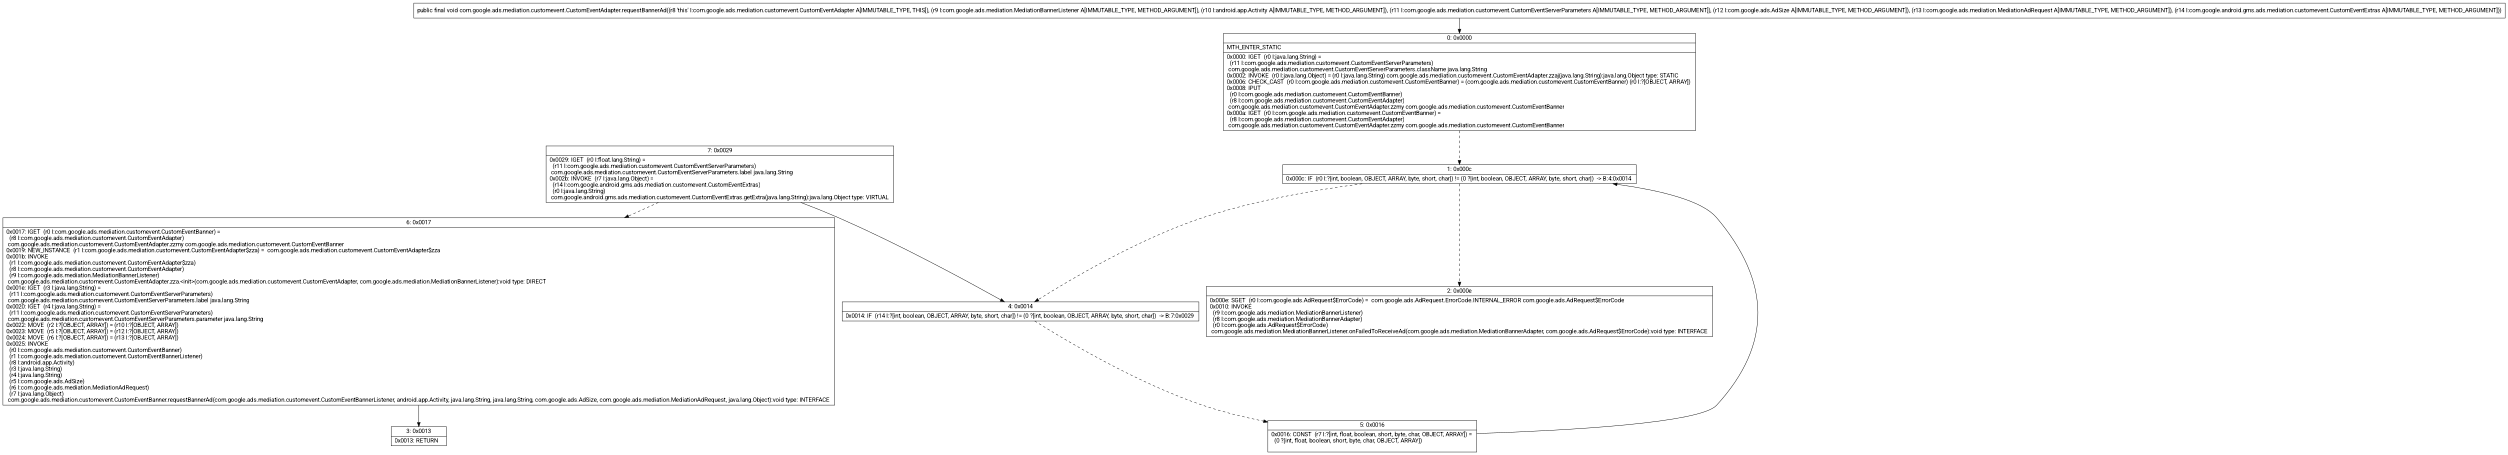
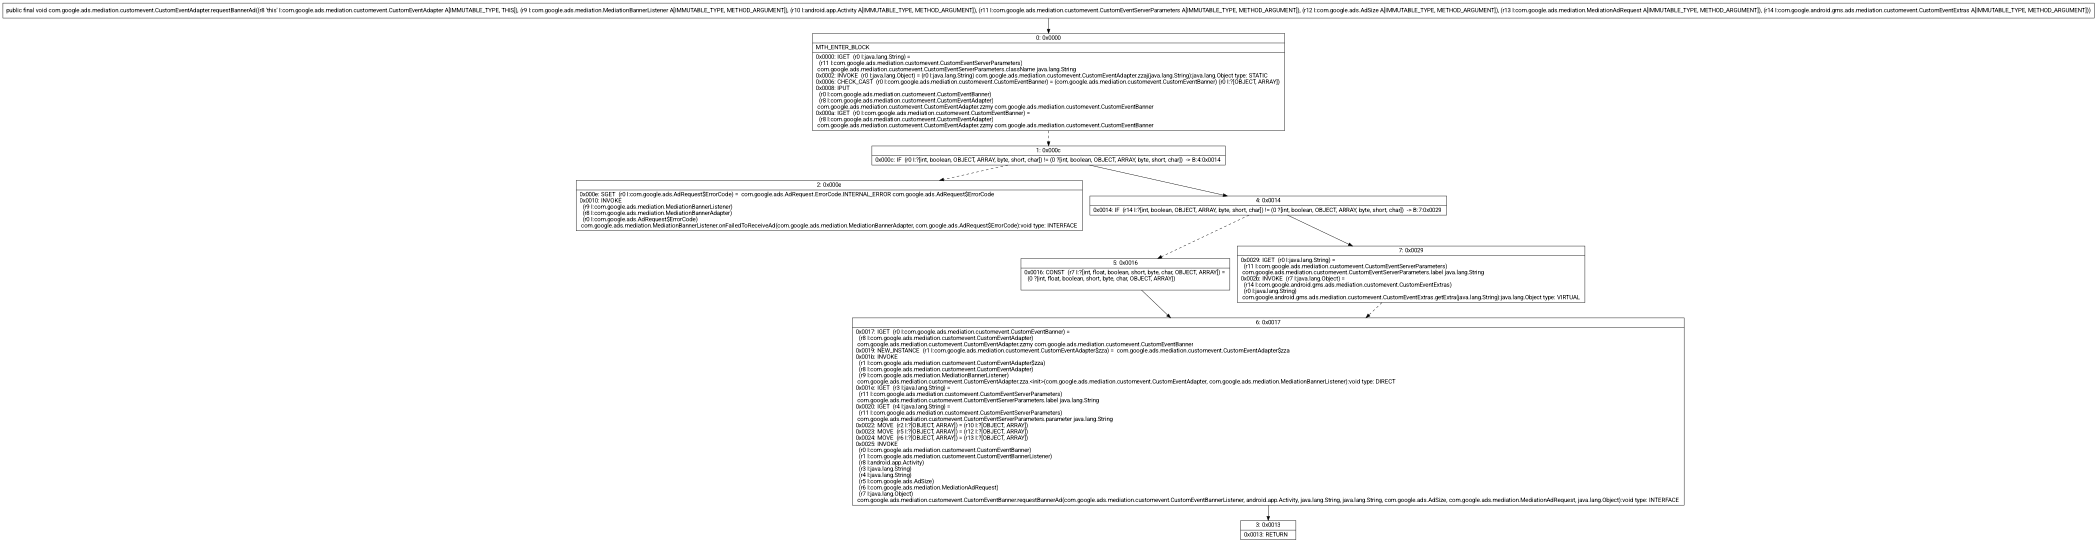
node "0: 0x0000": text "MTH_ENTER_STATIC" -> "MTH_ENTER_BLOCK"
node "7: 0x0029": text "0x0029: IGET  (r0 I:float.lang.String) =" -> "0x0029: IGET  (r0 I:java.lang.String) ="
edge "1: 0x000c" -> "4: 0x0014": style dashed -> solid
edge "7: 0x0029" -> "4: 0x0014": reversed
edge "5: 0x0016" -> "1: 0x000c": now "5: 0x0016" -> "6: 0x0017"
